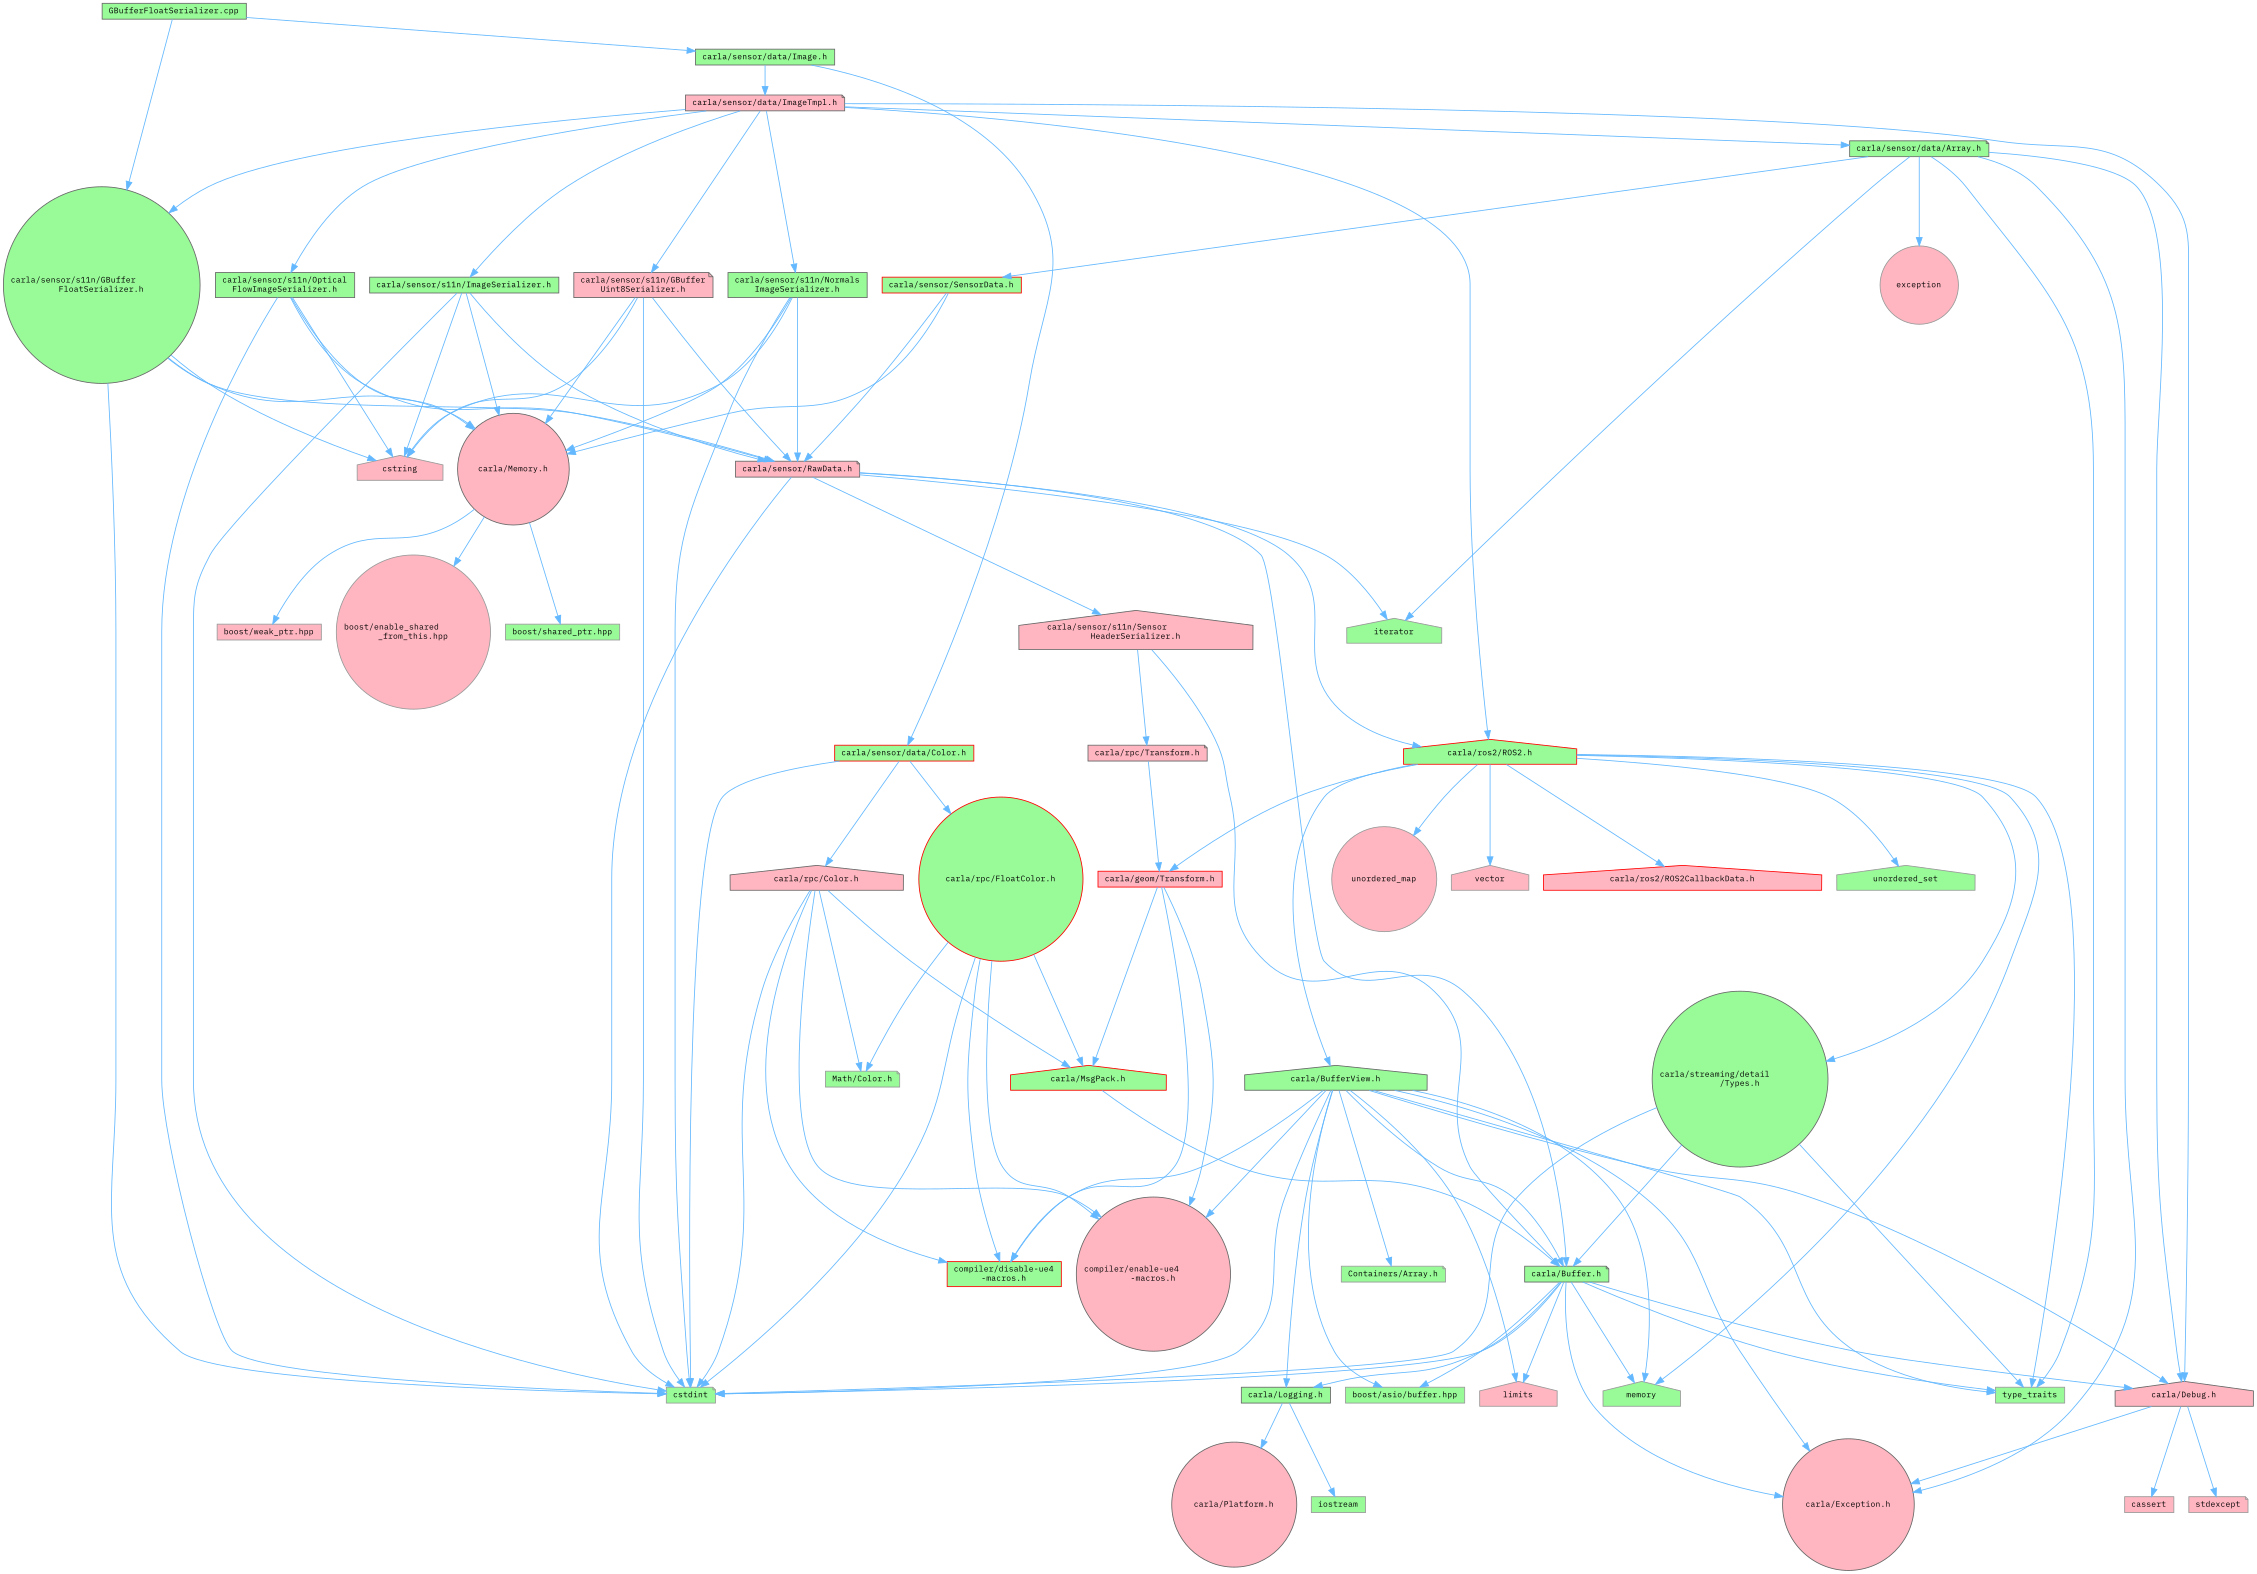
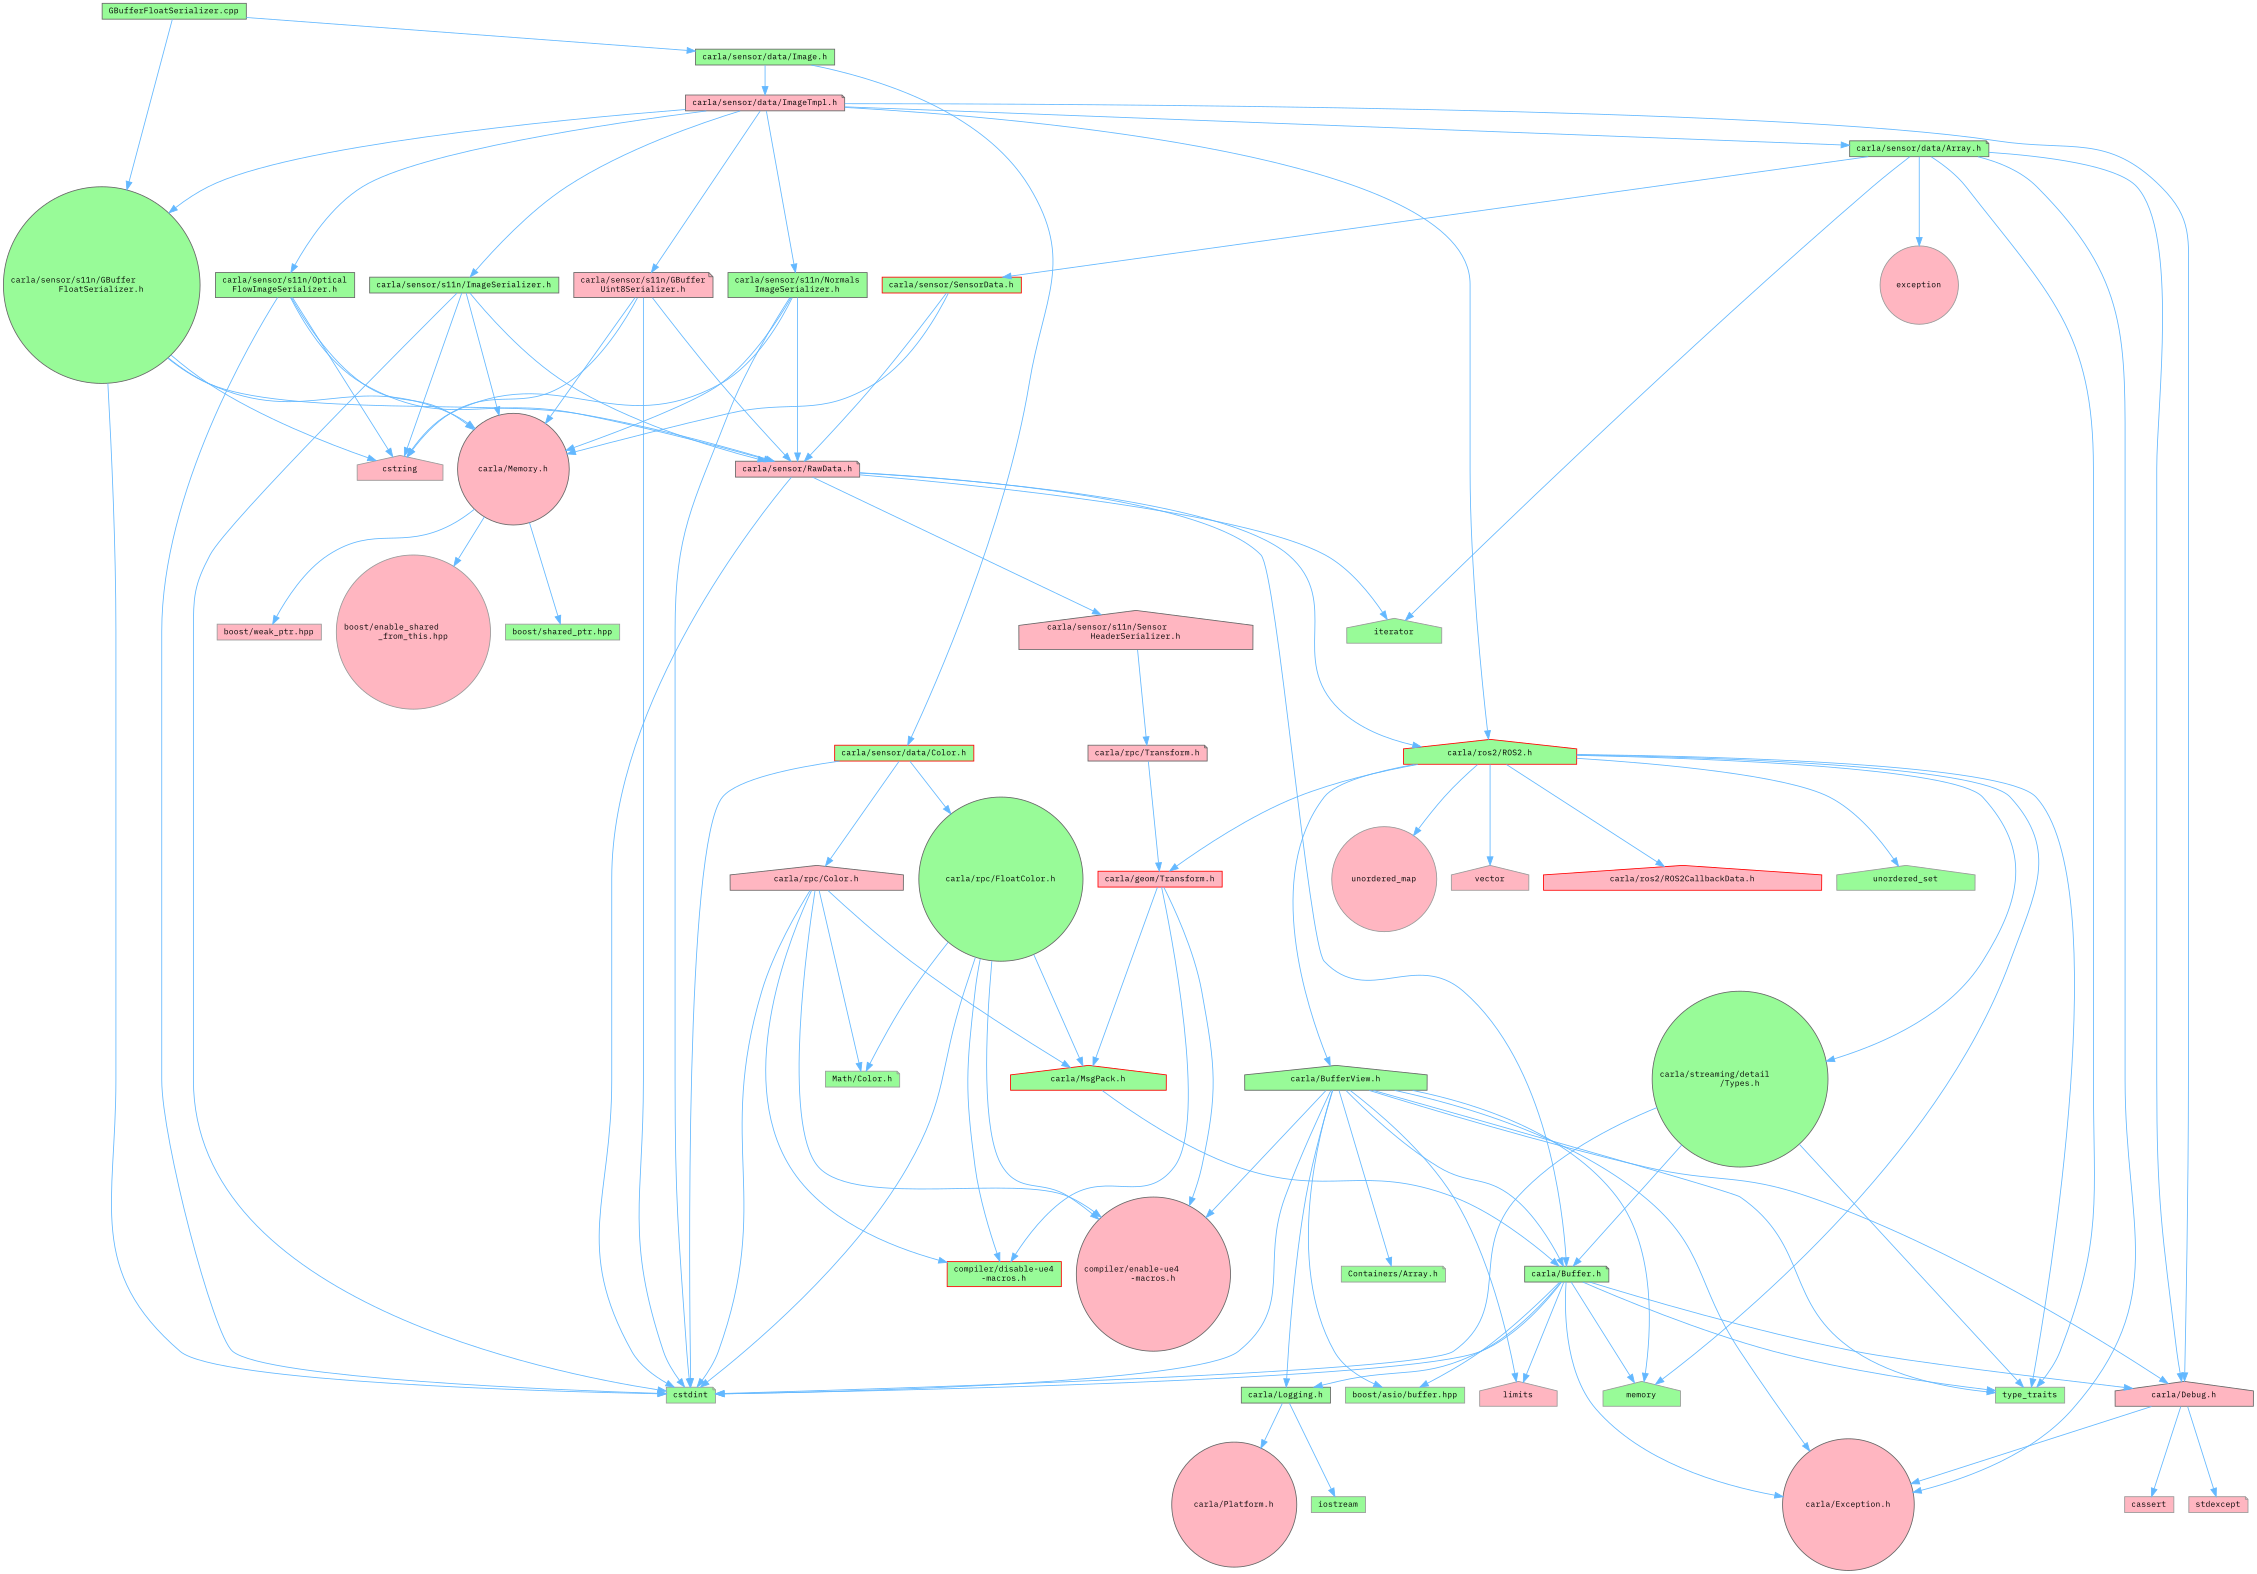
node "carla/rpc/FloatColor.h": color red -> grey40
edge "carla/sensor/s11n/Sensor HeaderSerializer.h" -> "carla/Buffer.h": removed
edge "carla/BufferView.h" -> "compiler/disable-ue4 -macros.h": removed
